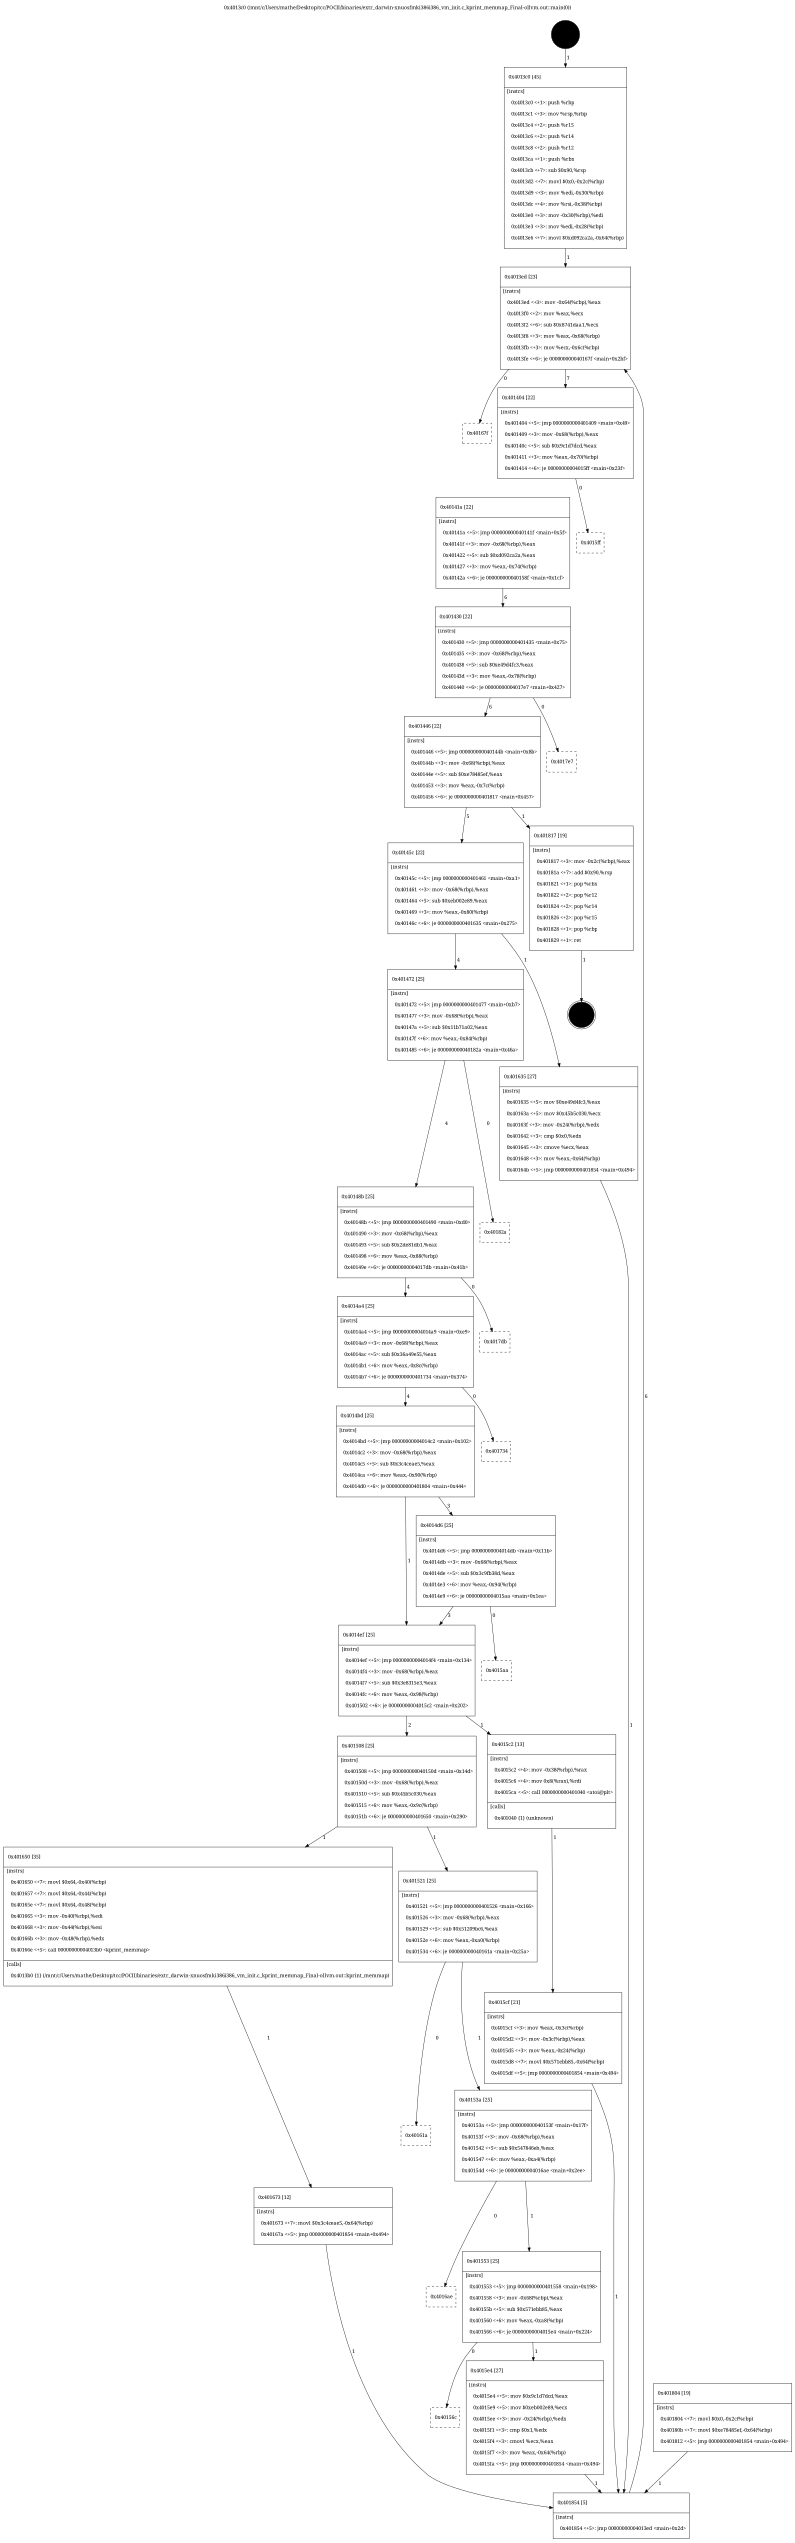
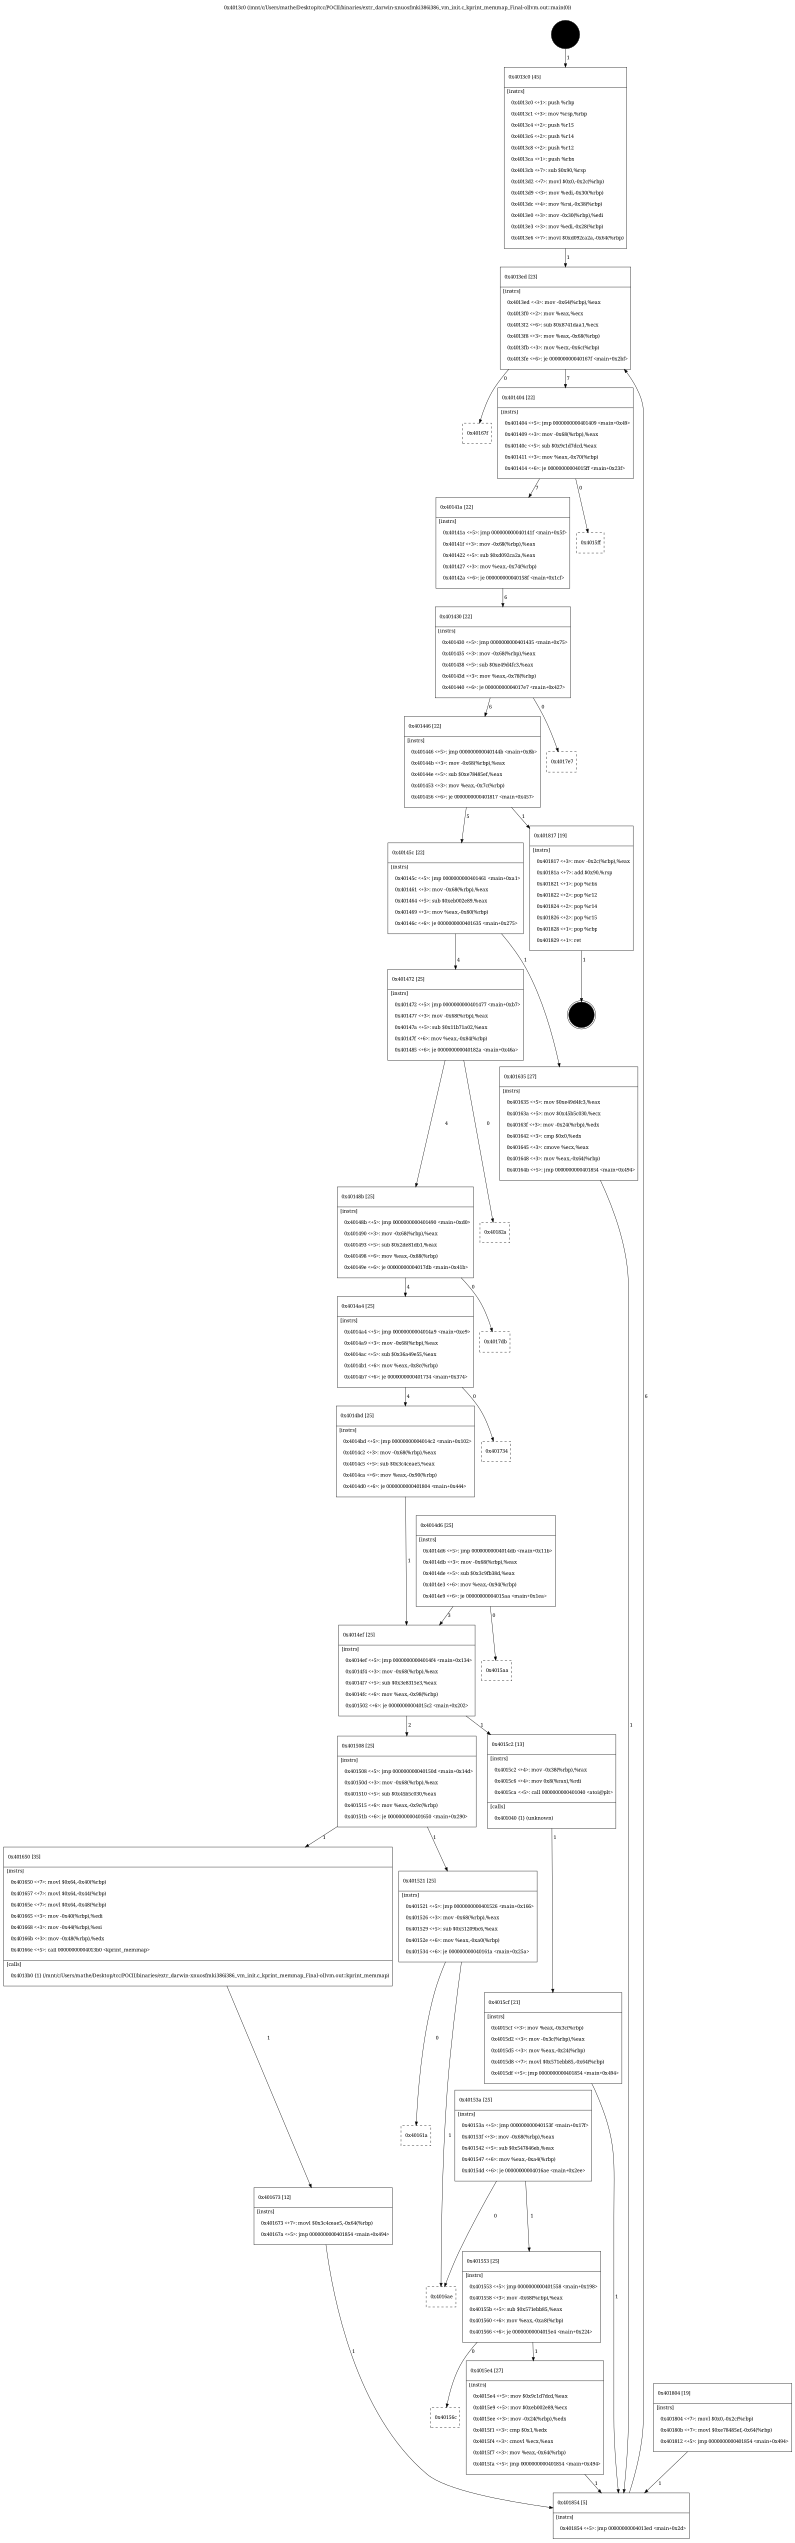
edge "0x401404 [22]" -> "0x40141a [22]": added, label "7"
edge "0x4014bd [25]" -> "0x4014d6 [25]": removed, label "3"
edge "0x401521 [25]" -> "0x40153a [25]": now "0x401521 [25]" -> "0x4016ae"
